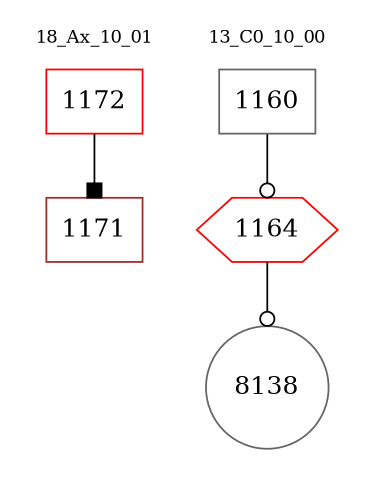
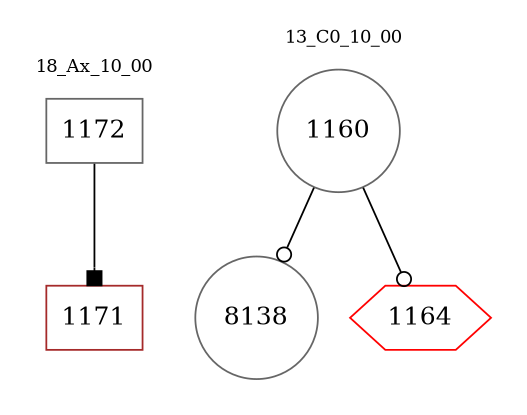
cluster "18_Ax_10_01": label "18_Ax_10_01" -> "18_Ax_10_00"
node "1172": color red -> gray40
node "1160": shape box -> circle
edge "1164" -> "8138": now "1160" -> "8138"
